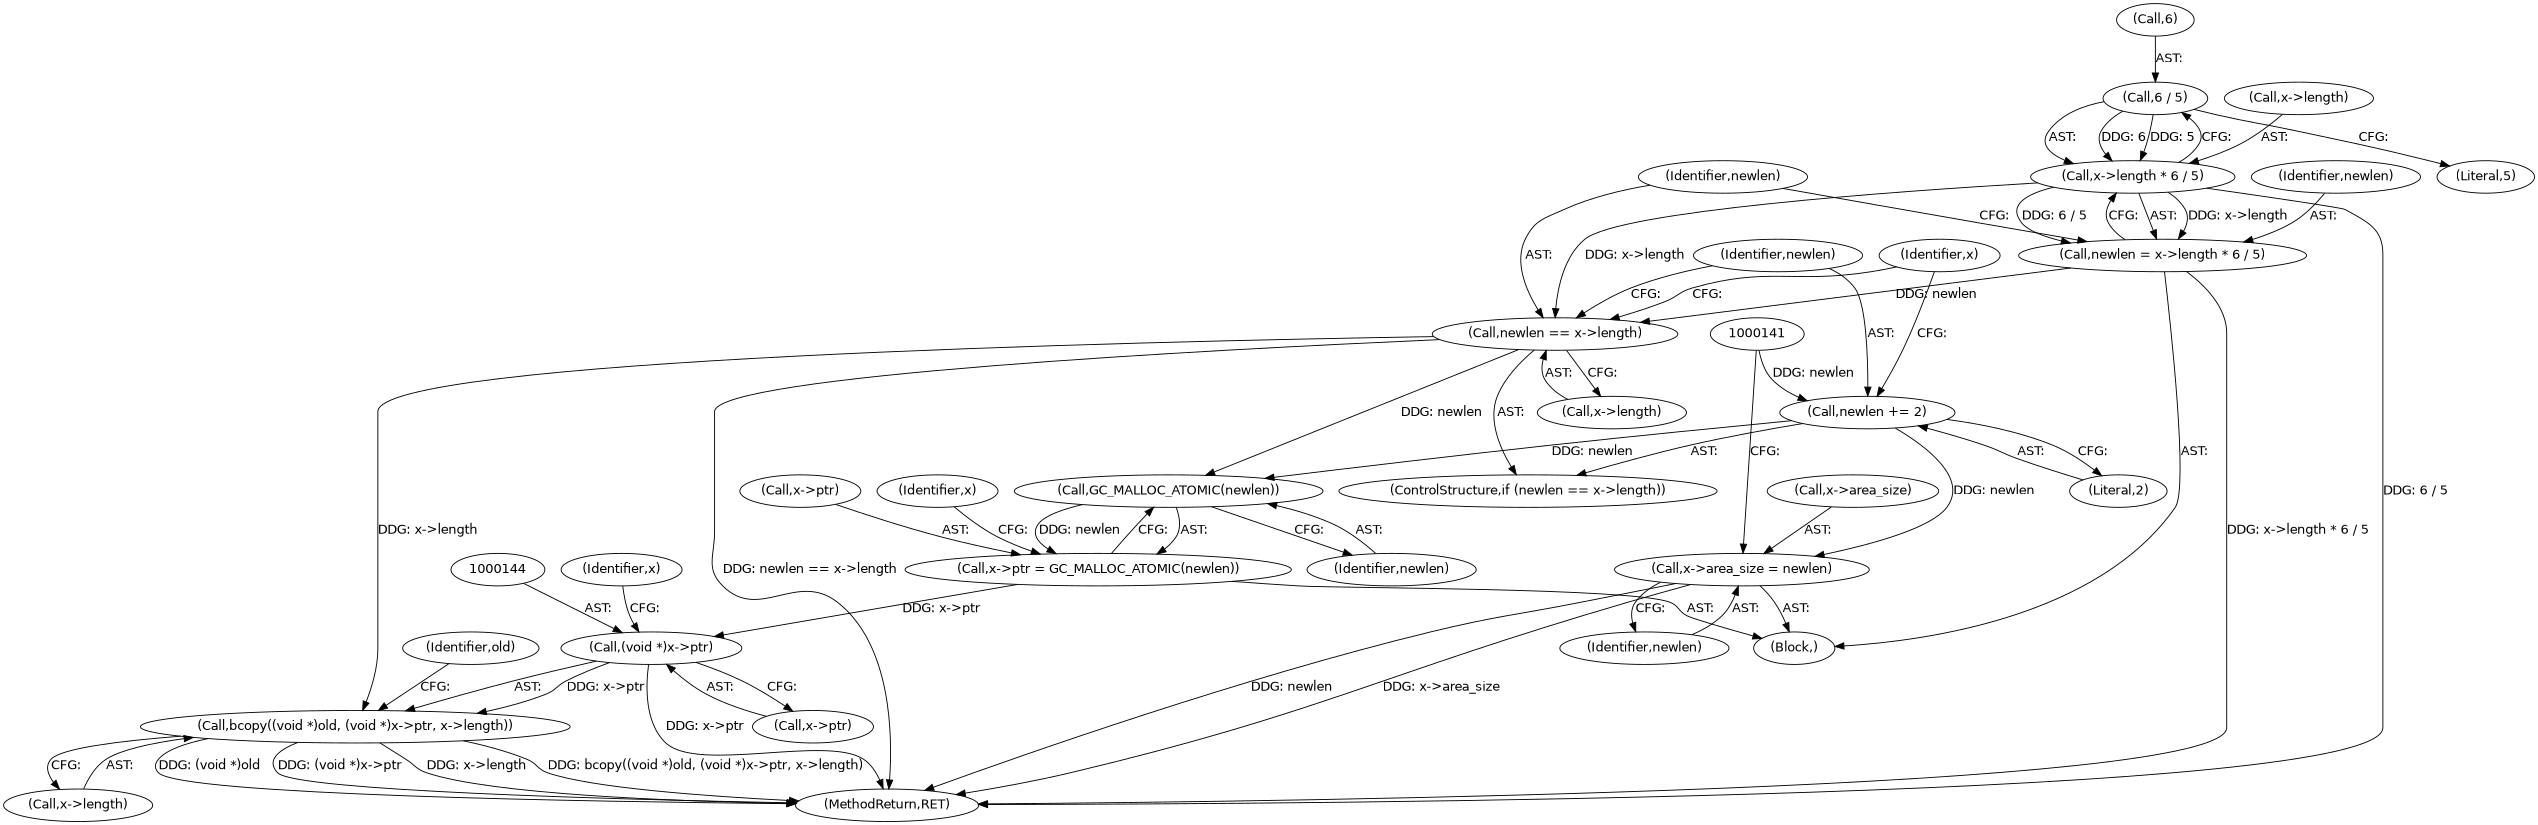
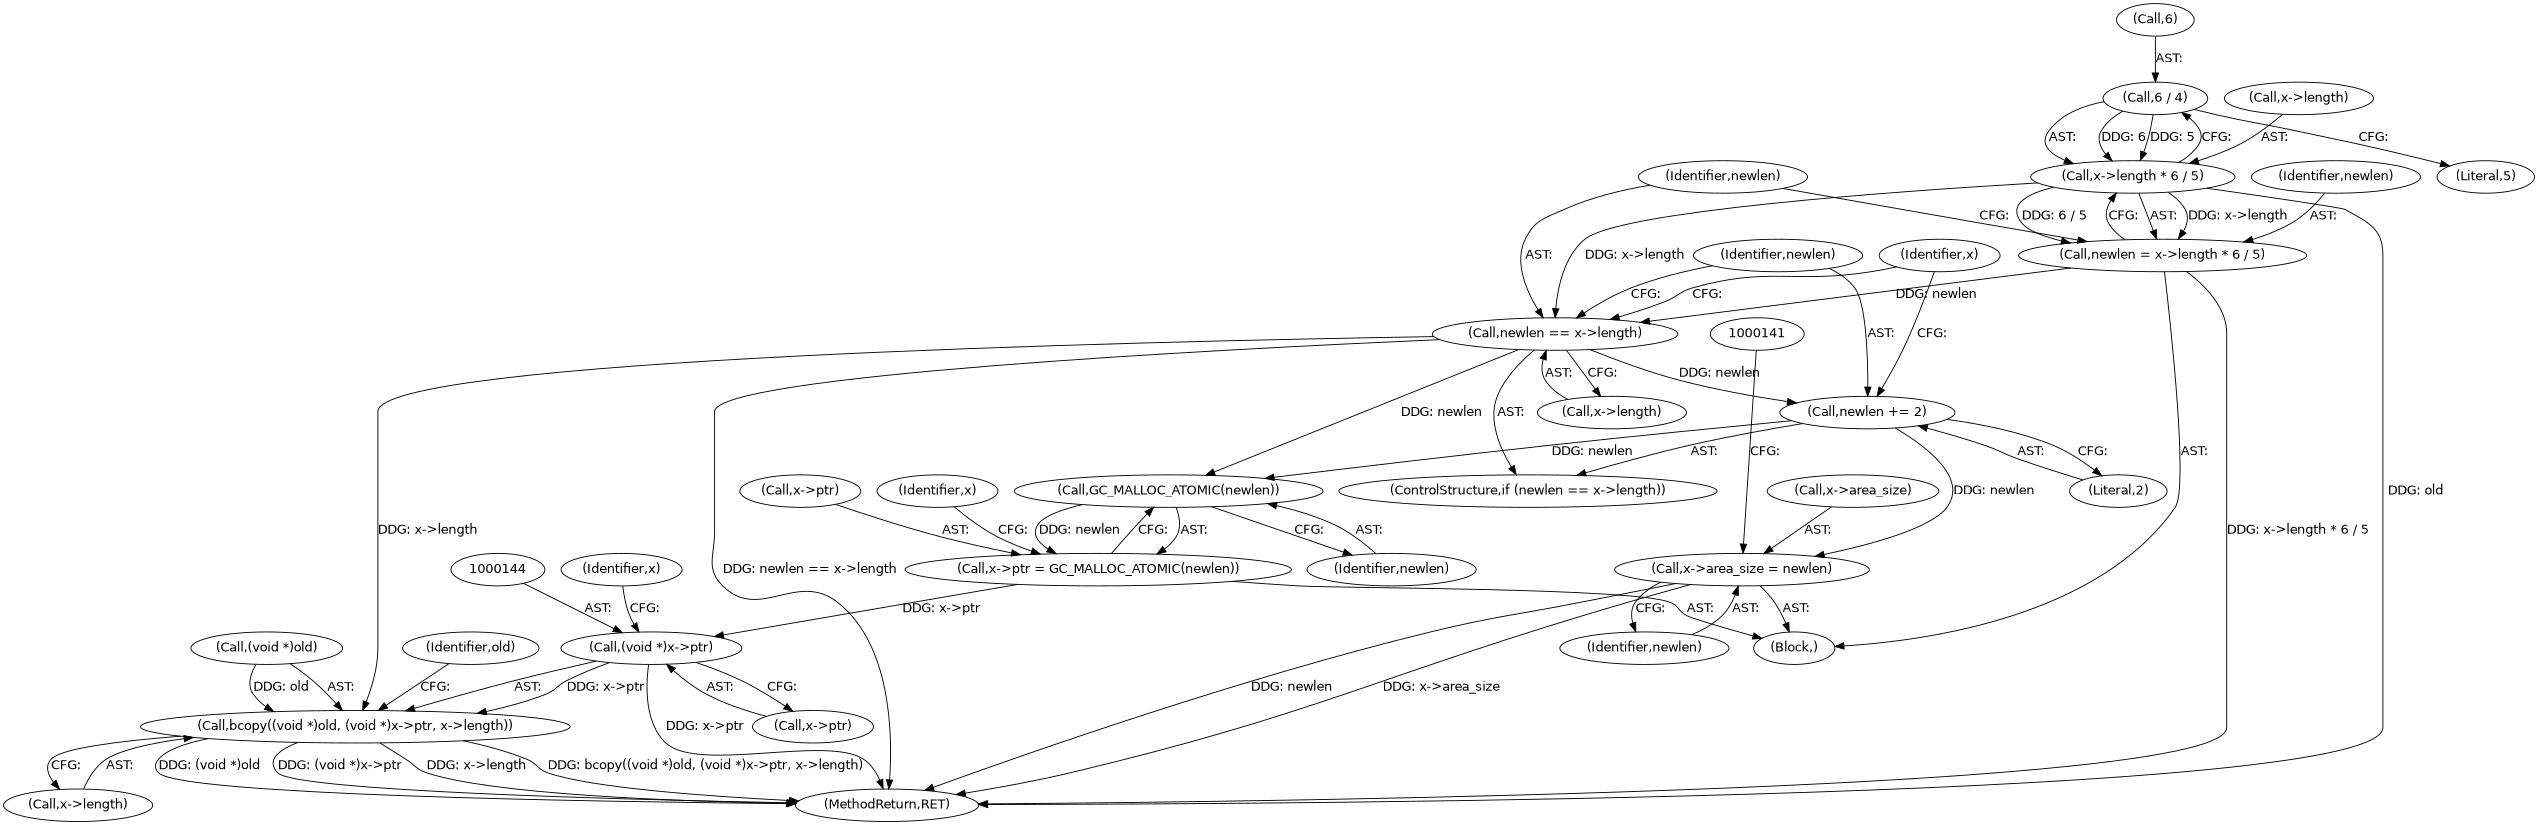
node "(Call,6 / 5)": label "(Call,6 / 5)" -> "(Call,6 / 4)"
edge "1000141" -> "(Call,newlen += 2)": now "(Call,newlen == x->length)" -> "(Call,newlen += 2)"
edge "(Call,x->length * 6 / 5)" -> "(MethodReturn,RET)": label "DDG: 6 / 5" -> "DDG: old"
node "(Call,(void *)old)": added
